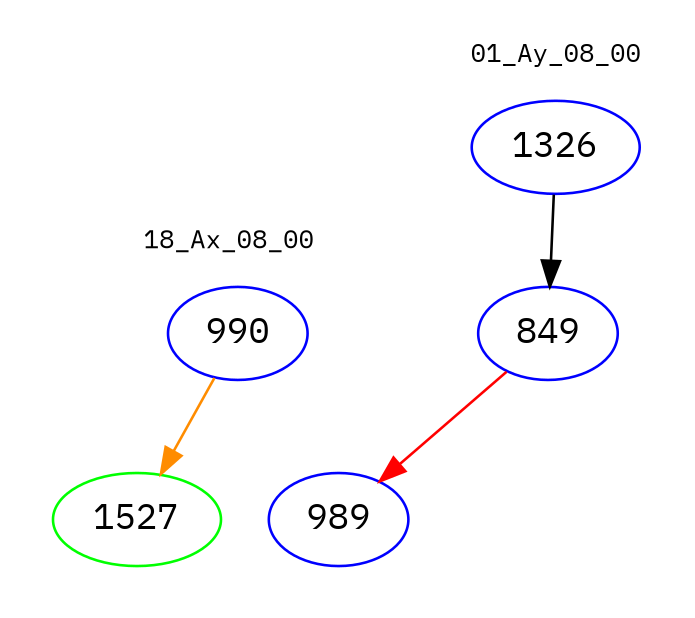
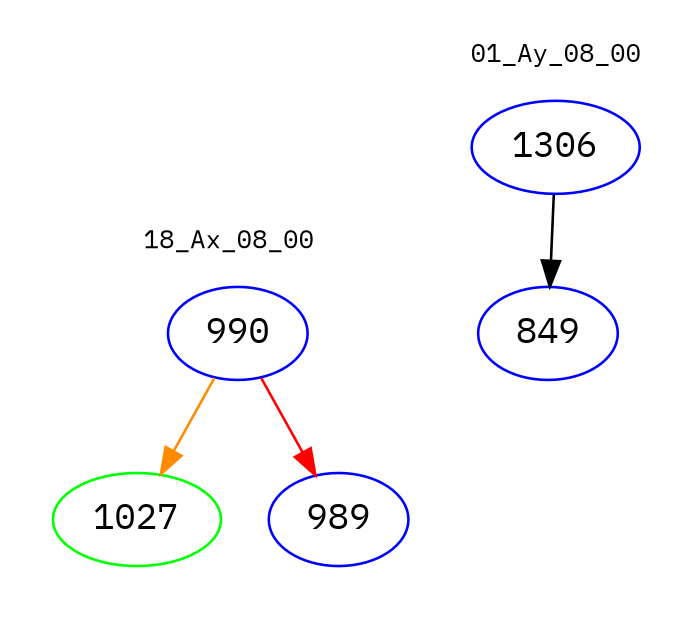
node "1326": label "1326" -> "1306"
edge "849" -> "989": now "990" -> "989"
node "1527": label "1527" -> "1027"
